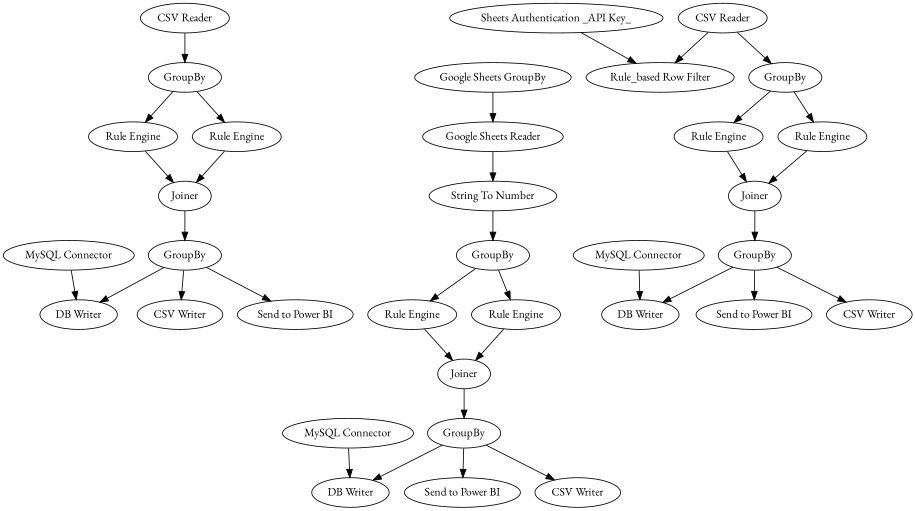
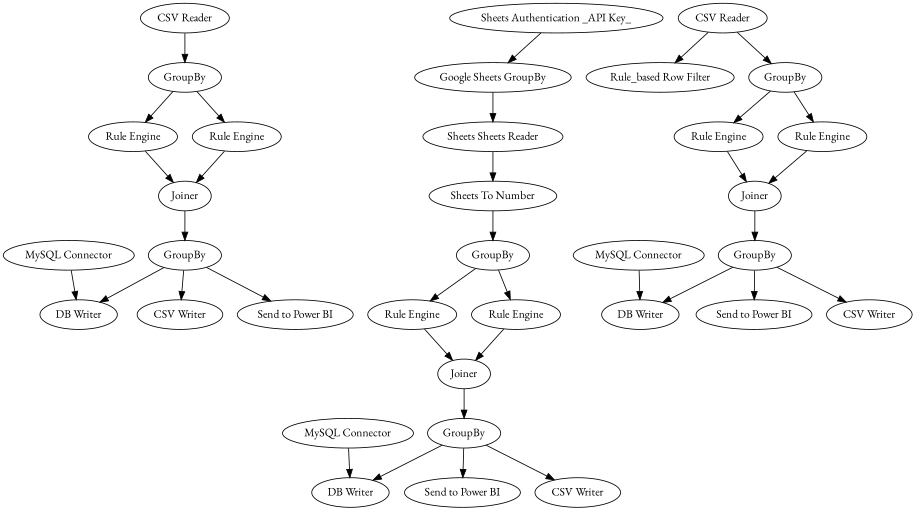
edge "Sheets Authentication _API Key_" -> "Rule_based Row Filter": now "Sheets Authentication _API Key_" -> "Google Sheets GroupBy"
node "Google Sheets Reader": label "Google Sheets Reader" -> "Sheets Sheets Reader"
node "String To Number": label "String To Number" -> "Sheets To Number"
